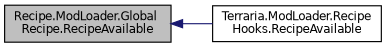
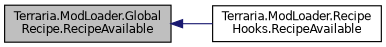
node "Recipe.ModLoader.Global Recipe.RecipeAvailable": label "Recipe.ModLoader.Global Recipe.RecipeAvailable" -> "Terraria.ModLoader.Global Recipe.RecipeAvailable"
